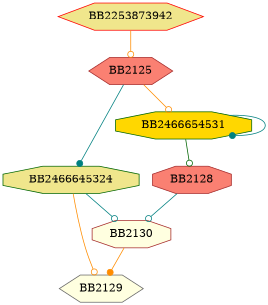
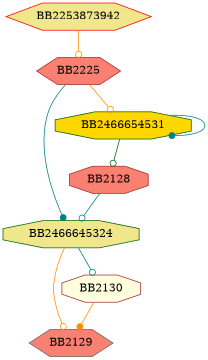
node "BB2125": label "BB2125" -> "BB2225"
edge "BB2128" -> "BB2130": now "BB2128" -> "BB2466645324"
node "BB2129": fillcolor lightyellow -> salmon
